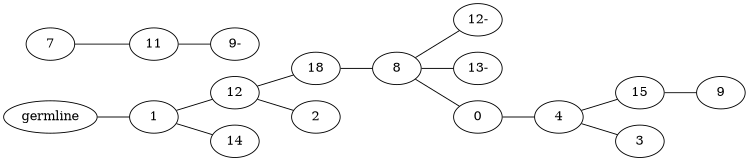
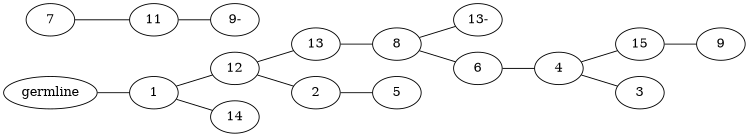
node "12-": removed
node "18": label "18" -> "13"
node "5": added
node "0": label "0" -> "6"
